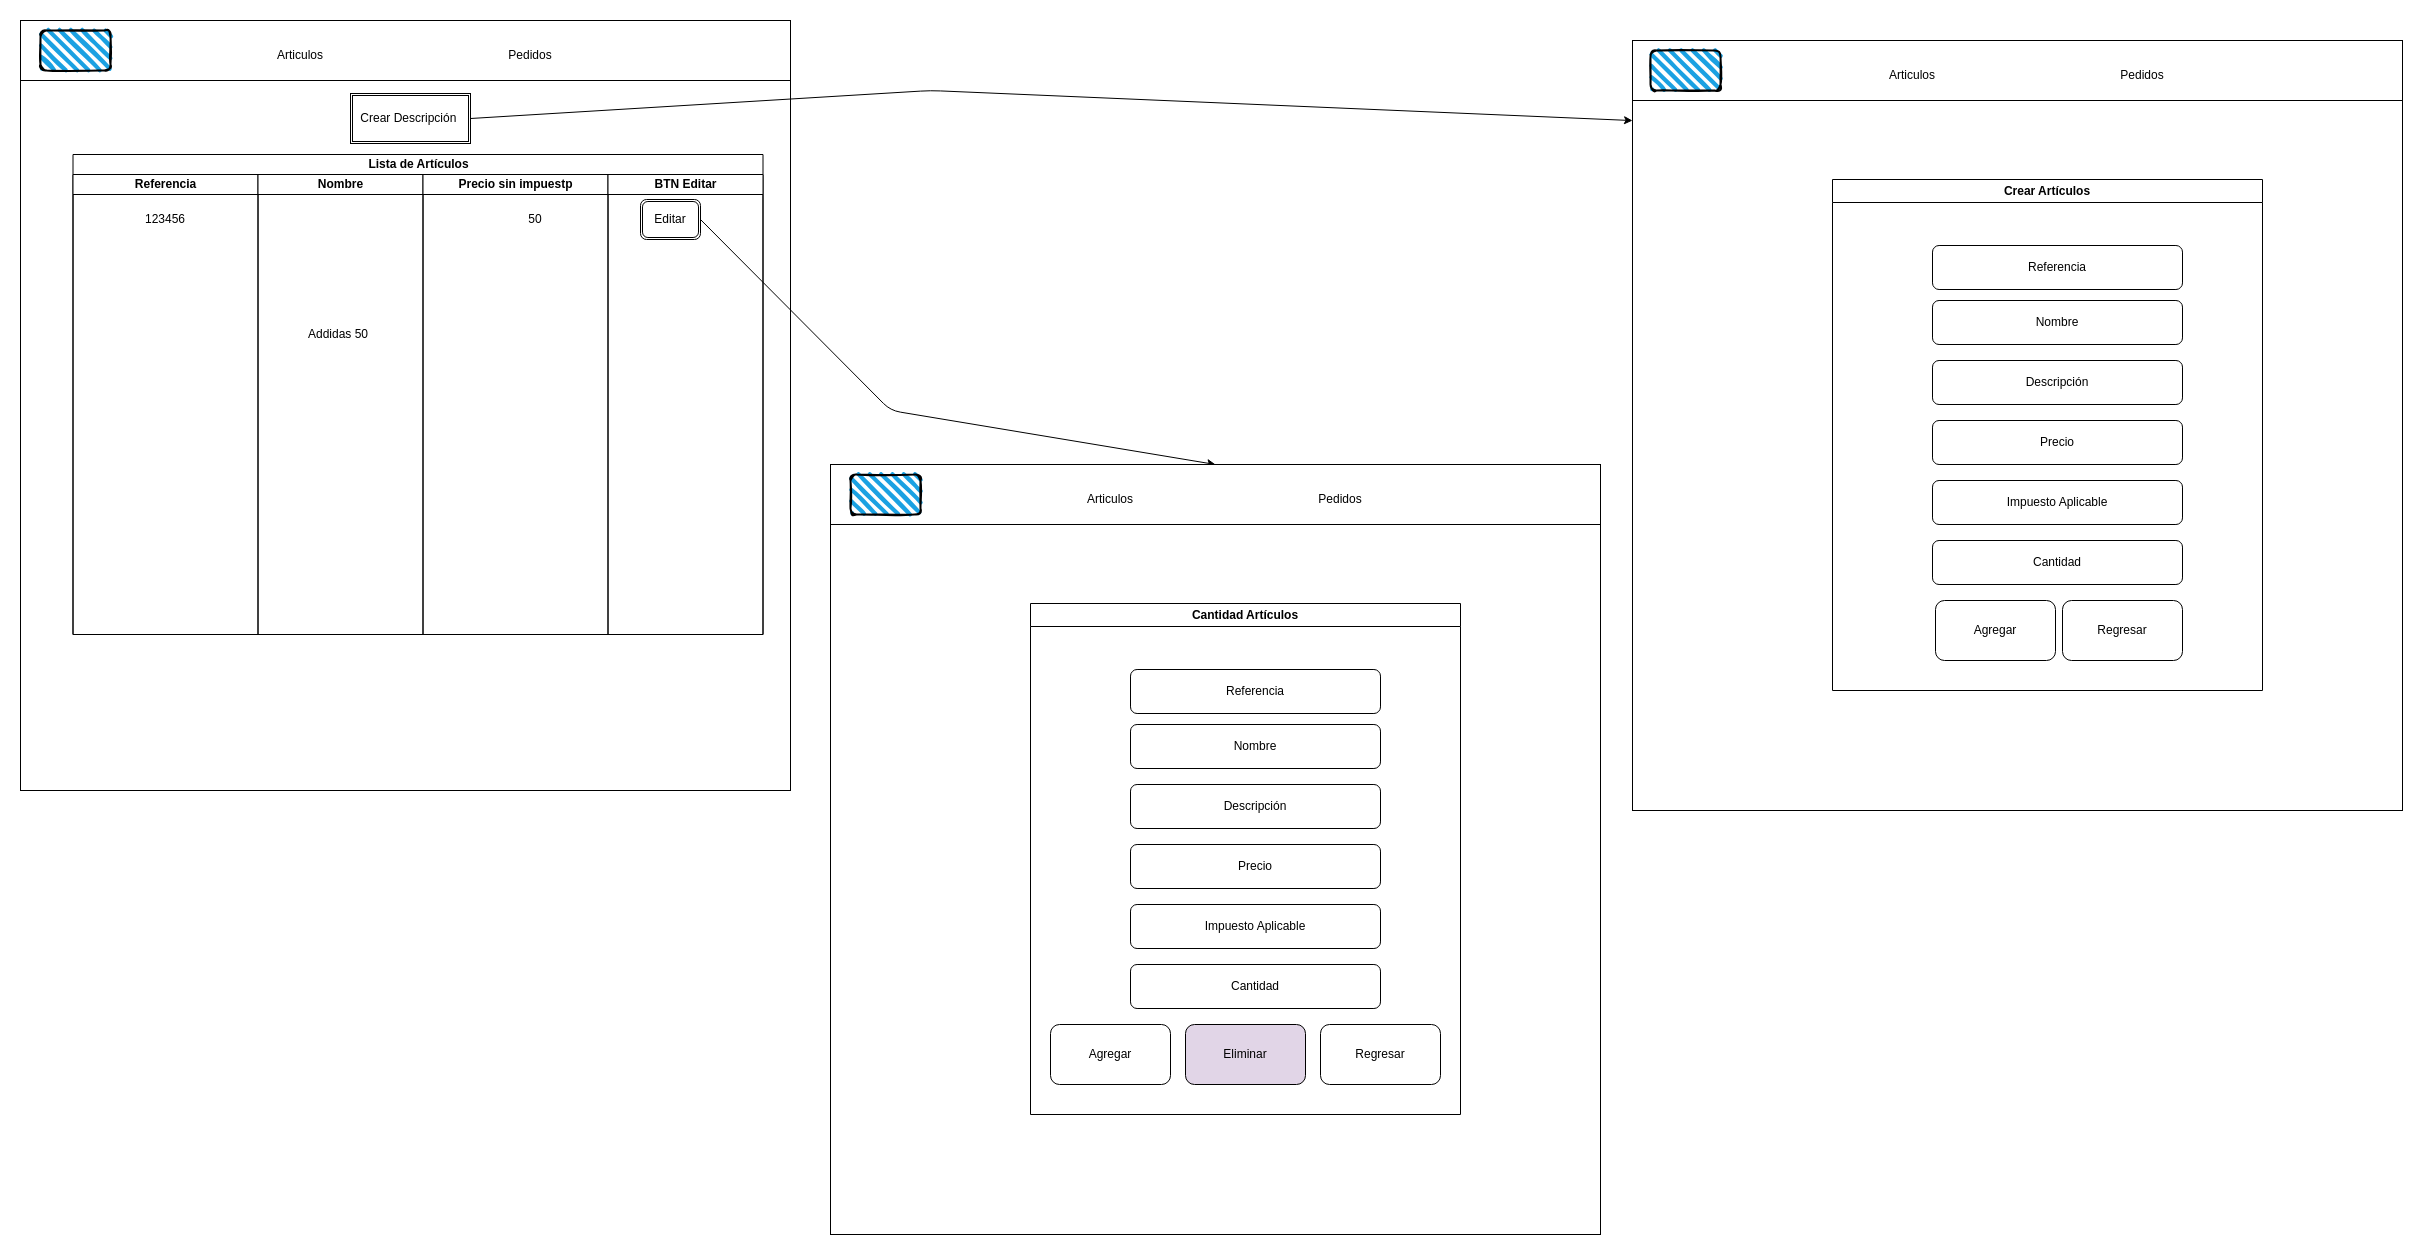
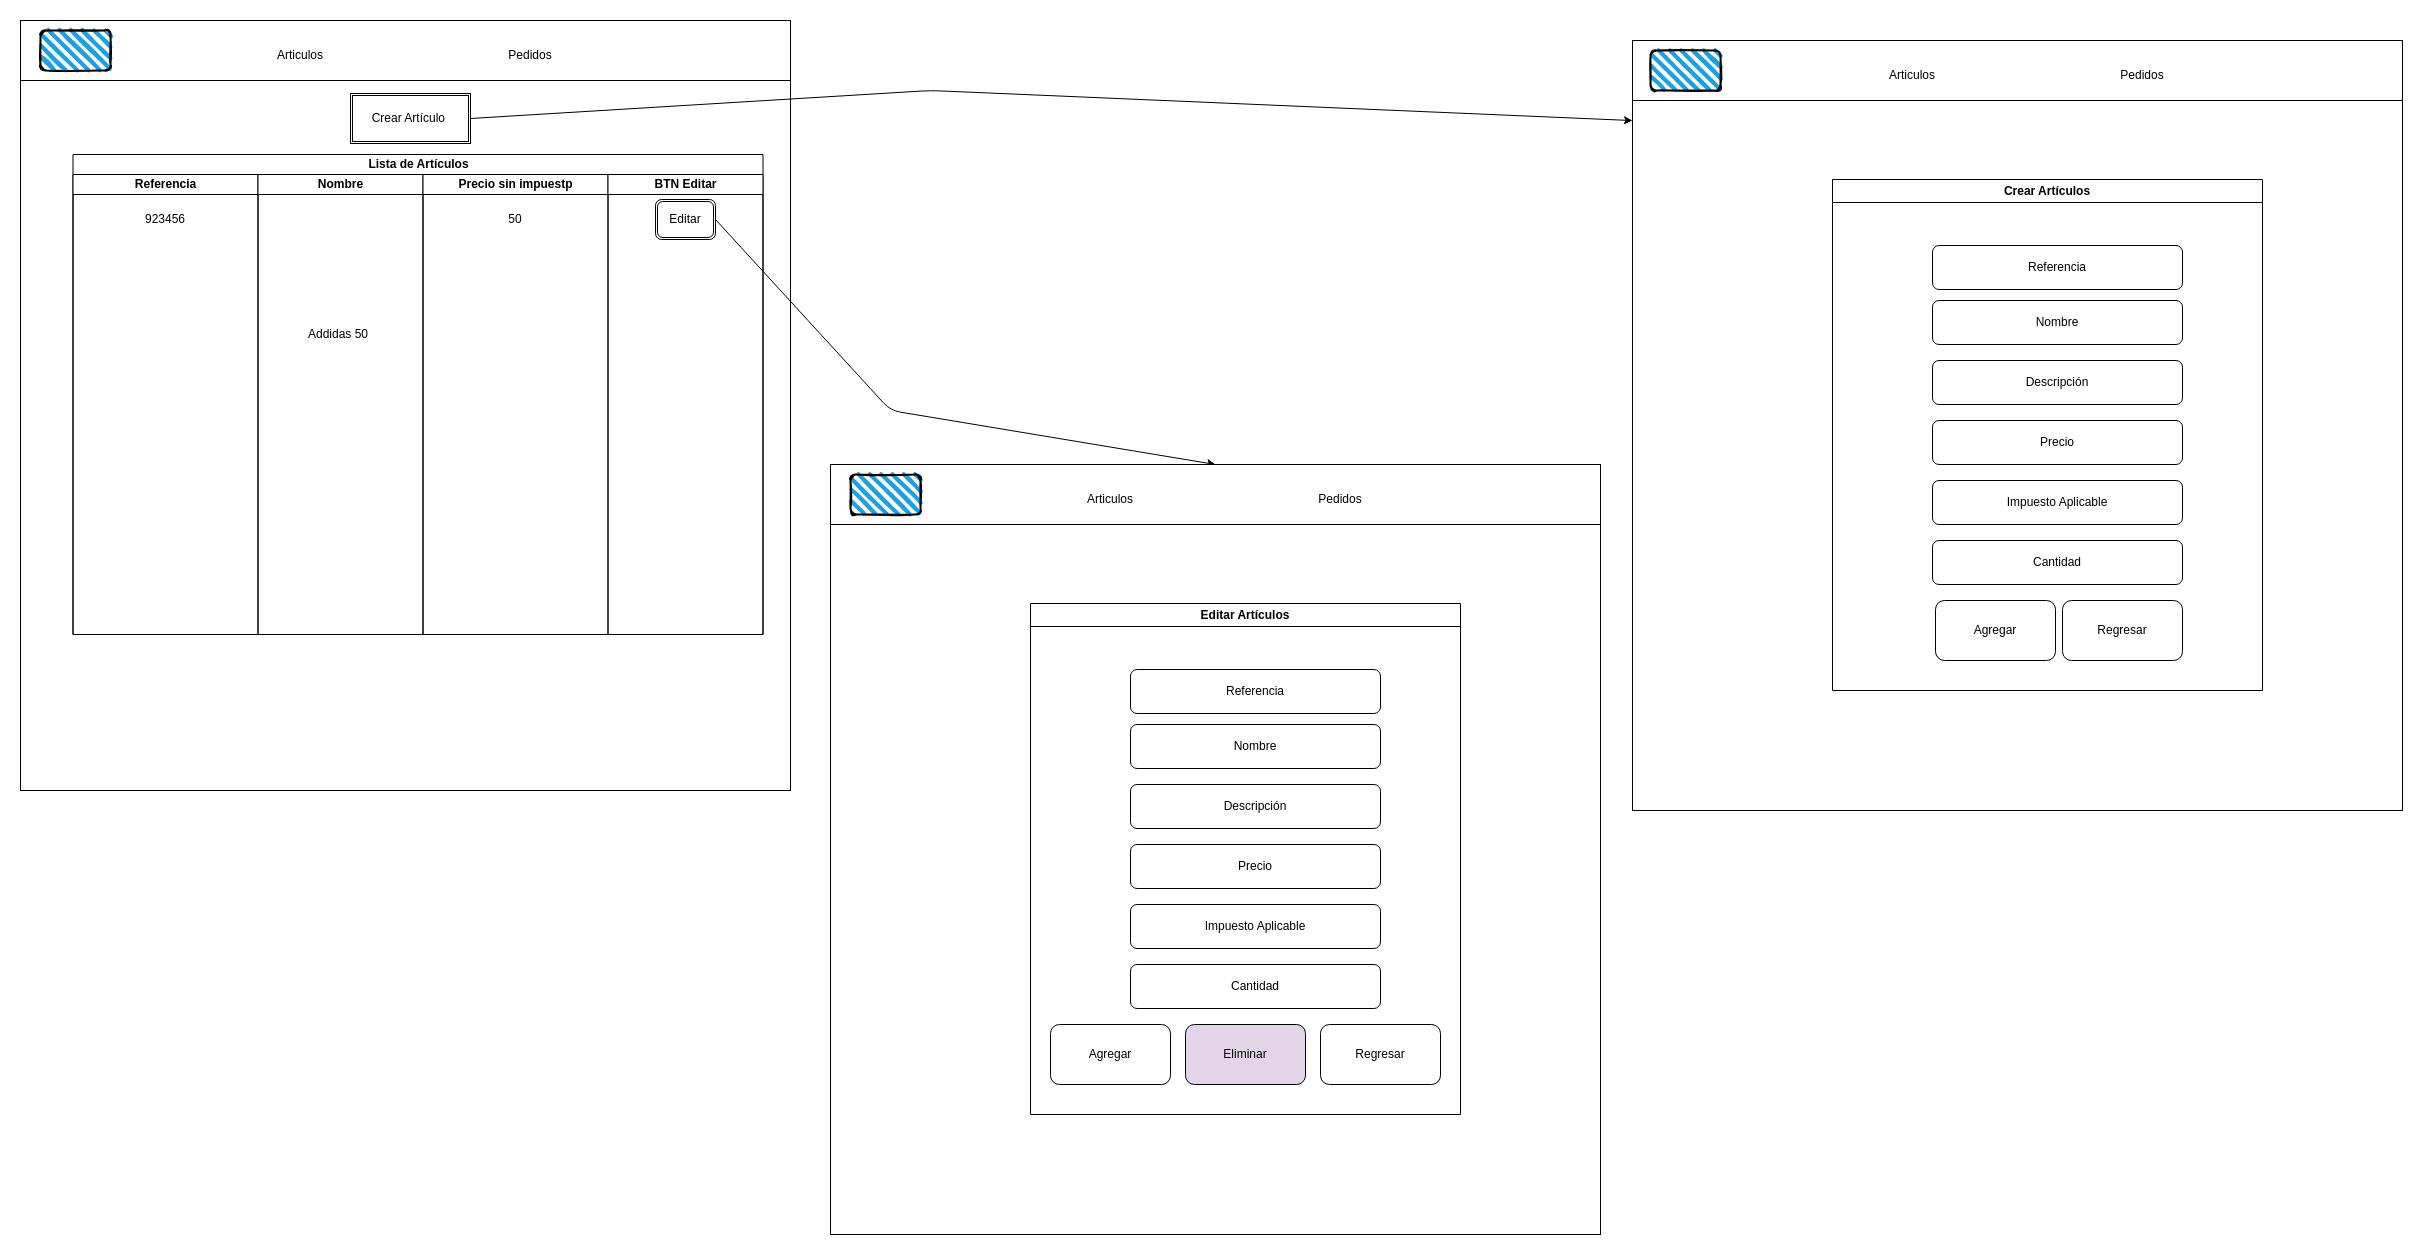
node "Crear Descripción": label "Crear Descripción" -> "Crear Artículo"
node "123456": label "123456" -> "923456"
node "50": moved (536, 220) -> (516, 220)
node "Editar": moved (671, 220) -> (686, 220)
node "Cantidad Artículos": label "Cantidad Artículos" -> "Editar Artículos"
